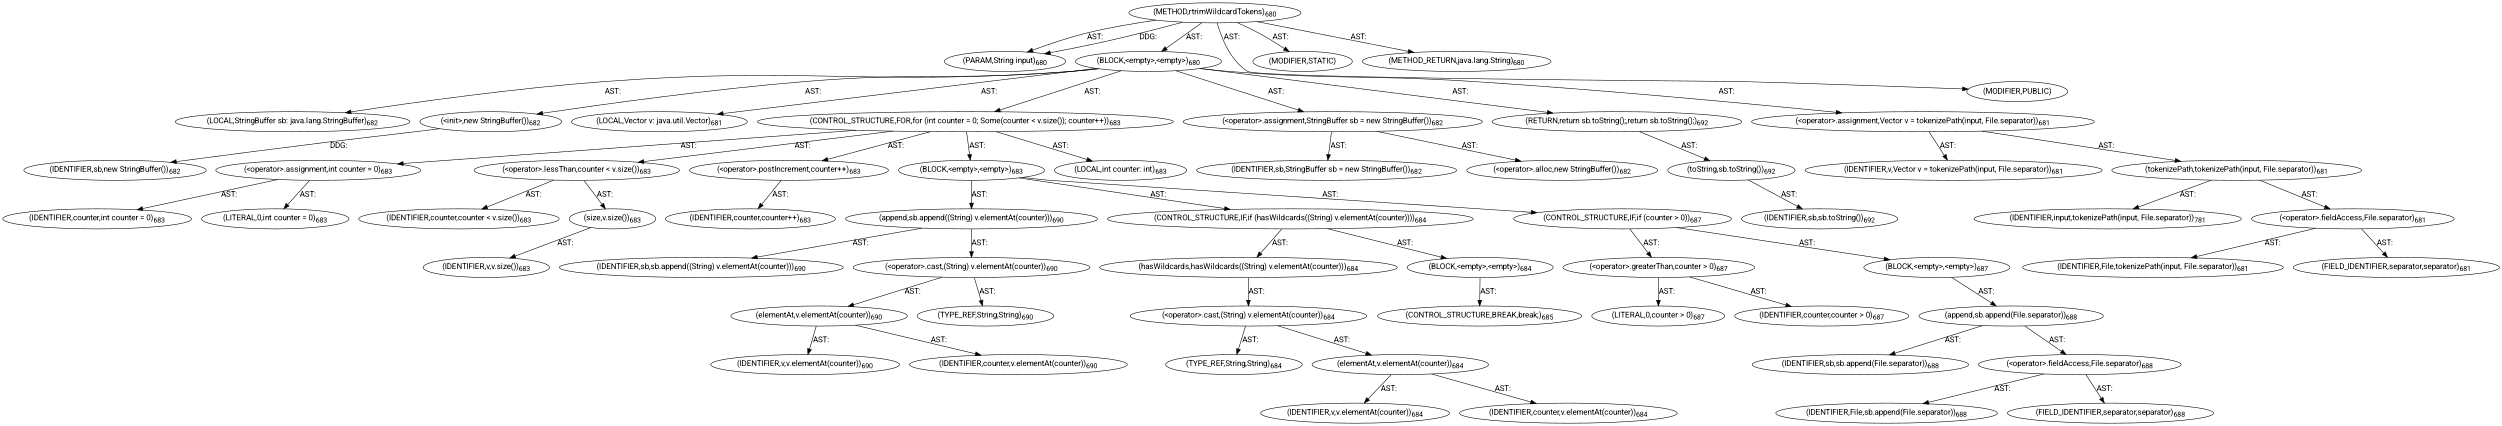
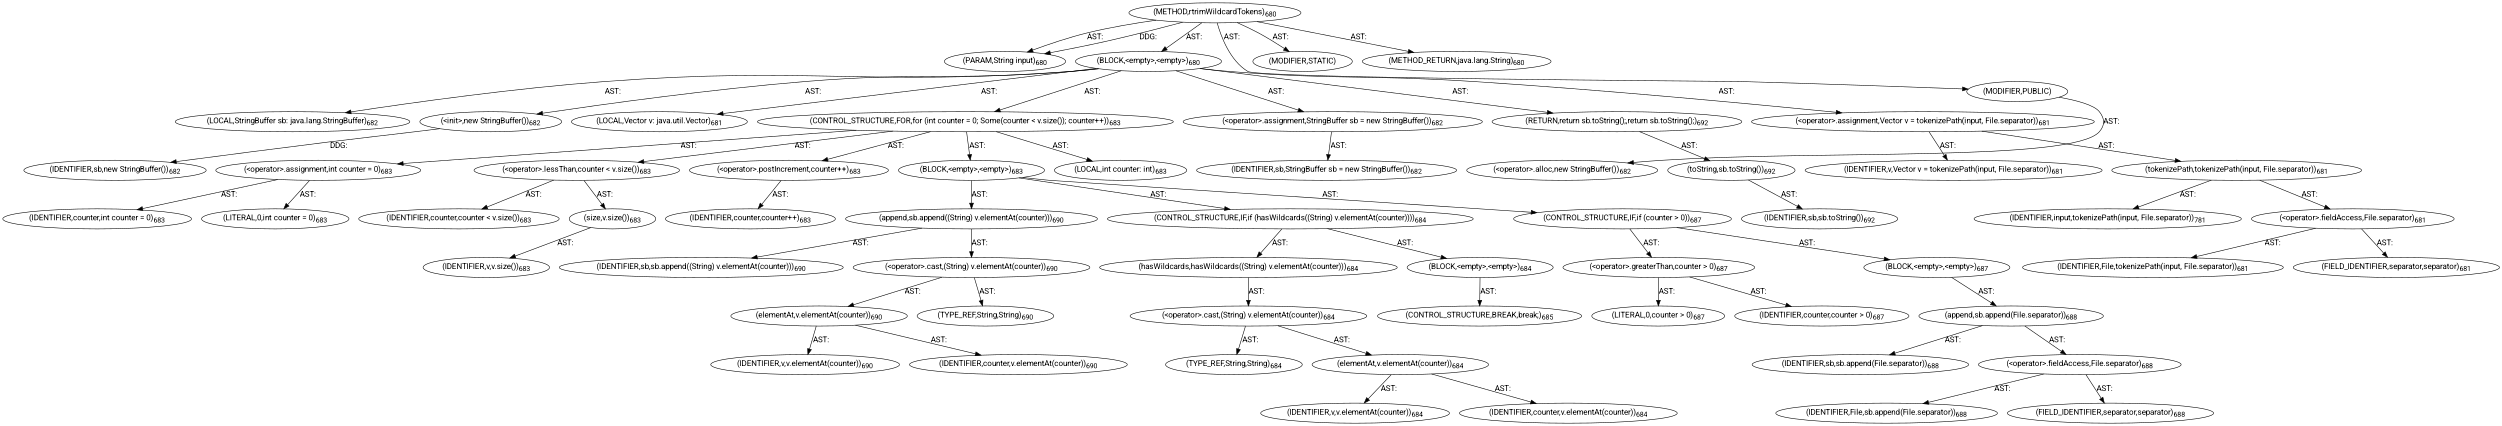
edge "(<operator>.assignment,StringBuffer sb = new StringBuffer())" -> "(<operator>.alloc,new StringBuffer())": now "(MODIFIER,PUBLIC)" -> "(<operator>.alloc,new StringBuffer())"
